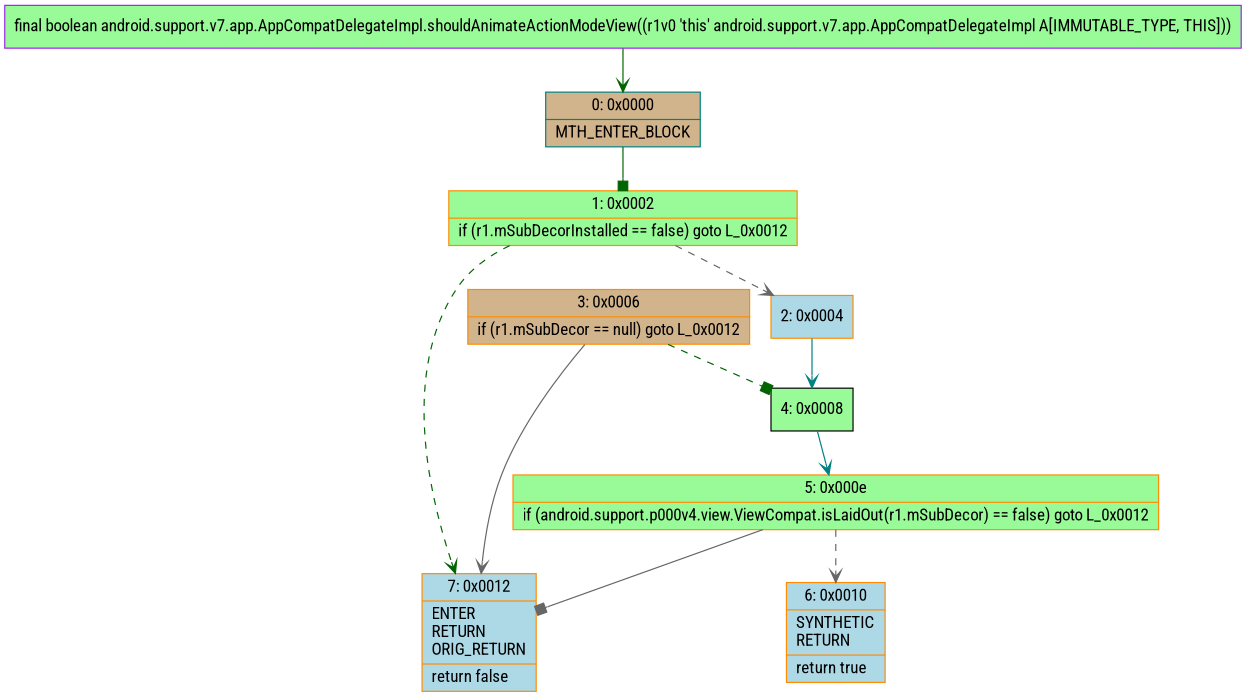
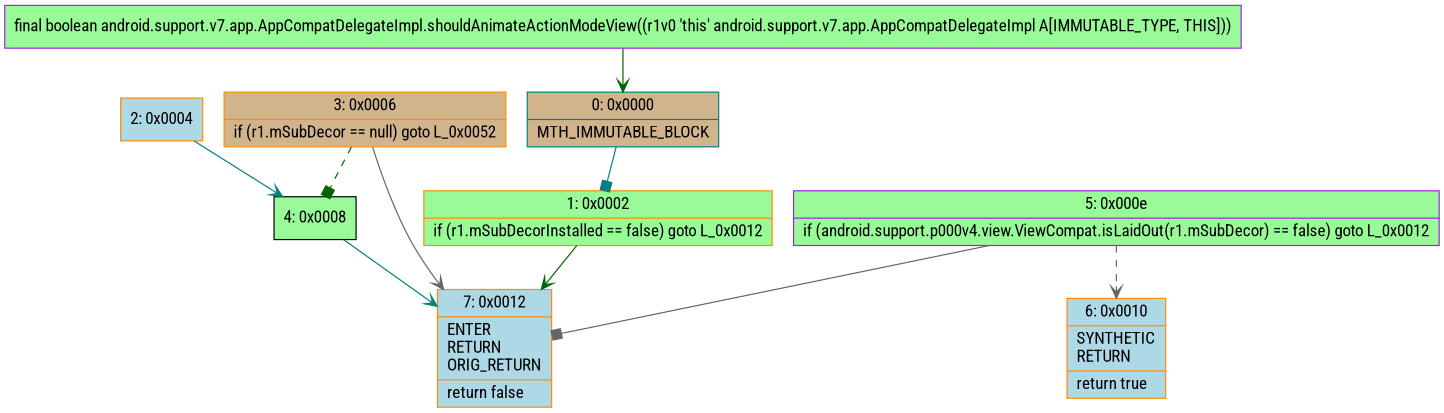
node "0: 0x0000": text "MTH_ENTER_BLOCK" -> "MTH_IMMUTABLE_BLOCK"
edge "0: 0x0000" -> "1: 0x0002": color darkgreen -> teal
edge "1: 0x0002" -> "2: 0x0004": removed
node "3: 0x0006": text "if (r1.mSubDecor == null) goto L_0x0012" -> "if (r1.mSubDecor == null) goto L_0x0052"
edge "1: 0x0002" -> "7: 0x0012": style dashed -> solid
edge "4: 0x0008" -> "5: 0x000e": now "4: 0x0008" -> "7: 0x0012"
node "5: 0x000e": color darkorange -> purple
